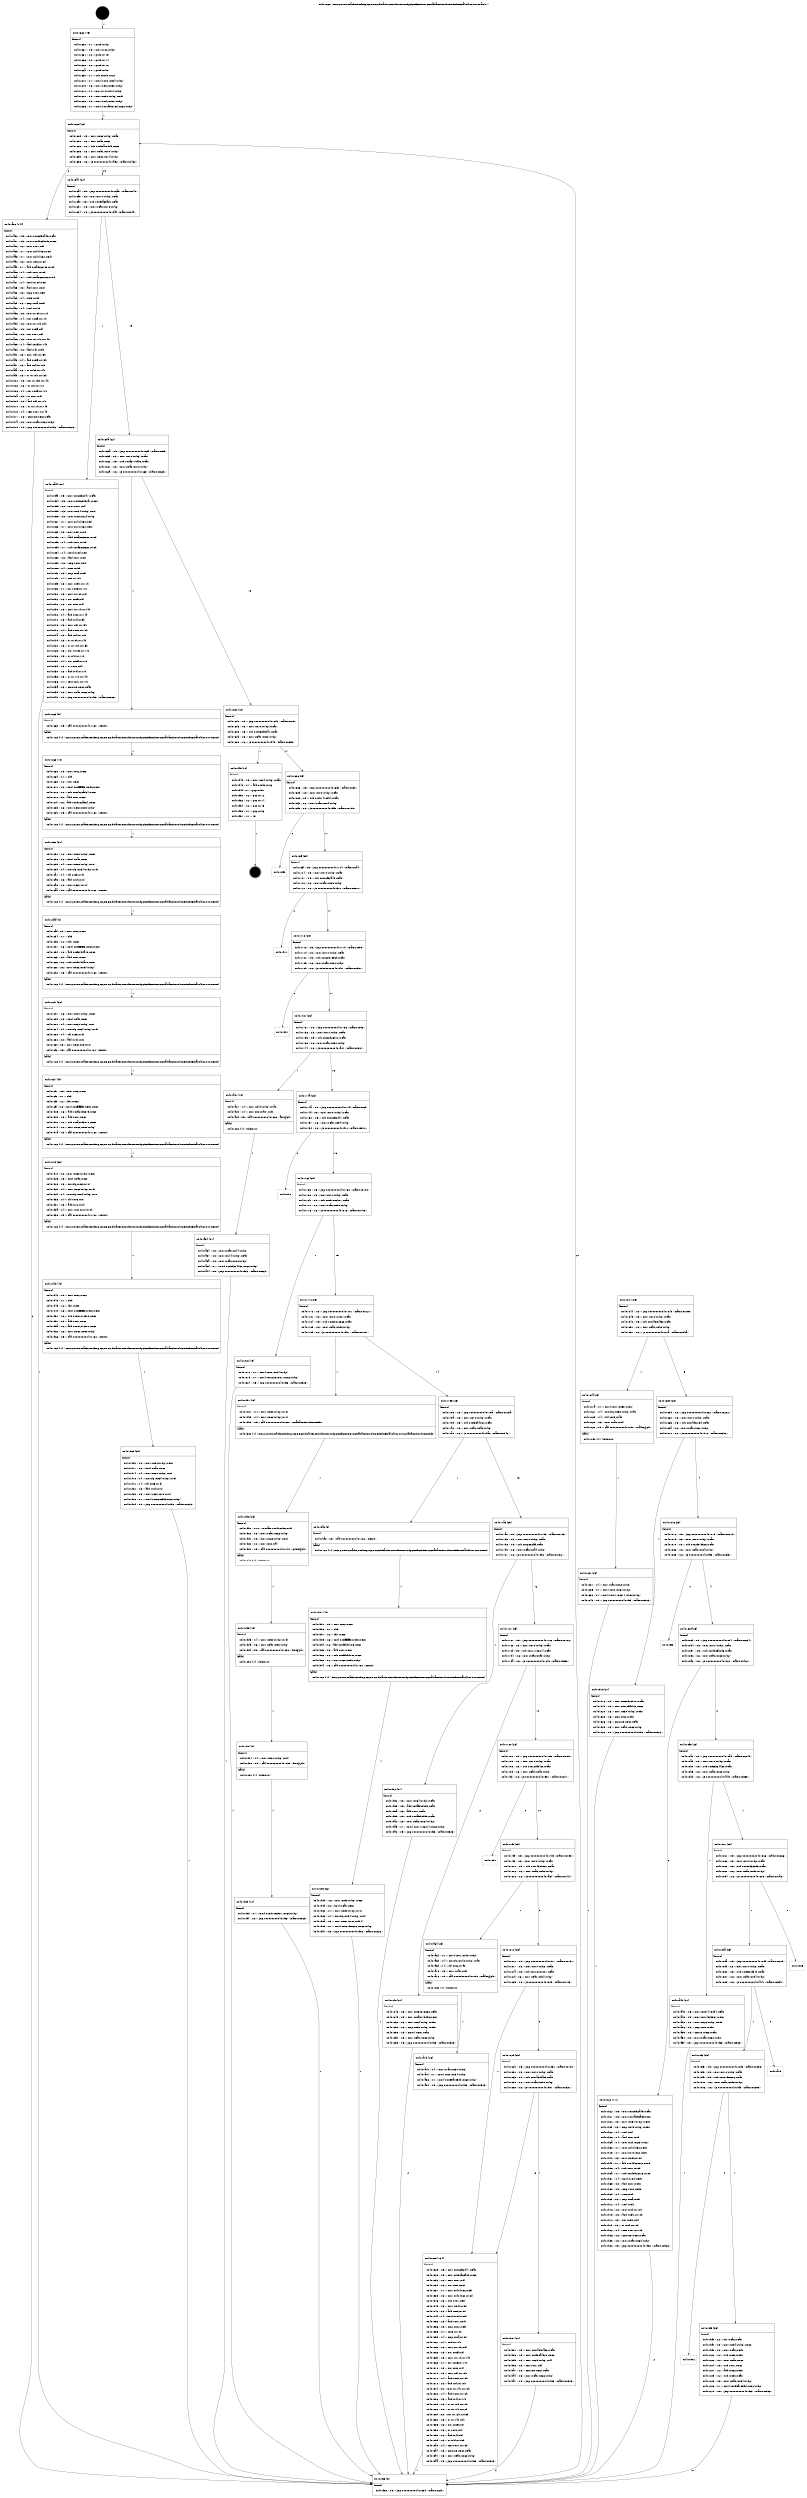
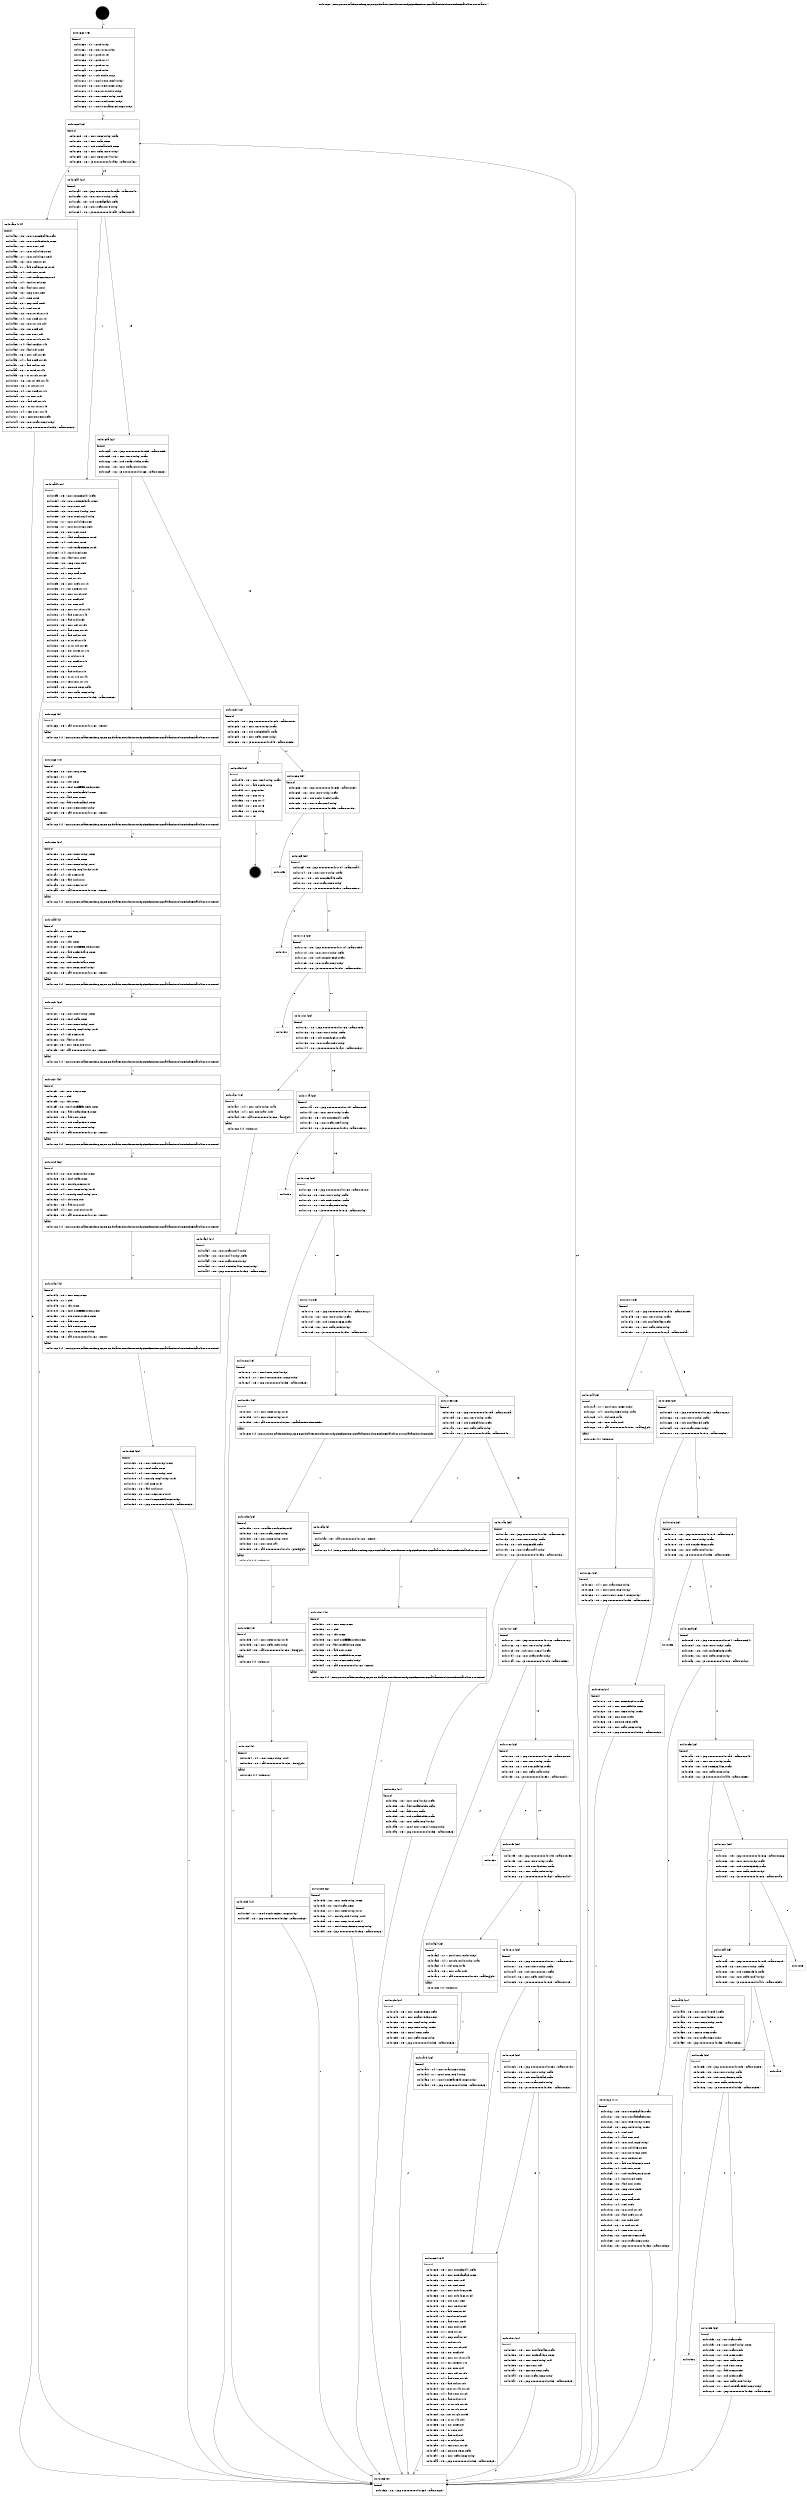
edge "0x401bf9 [33]" -> "0x401f83 [5]": label " 21" -> " 1"
